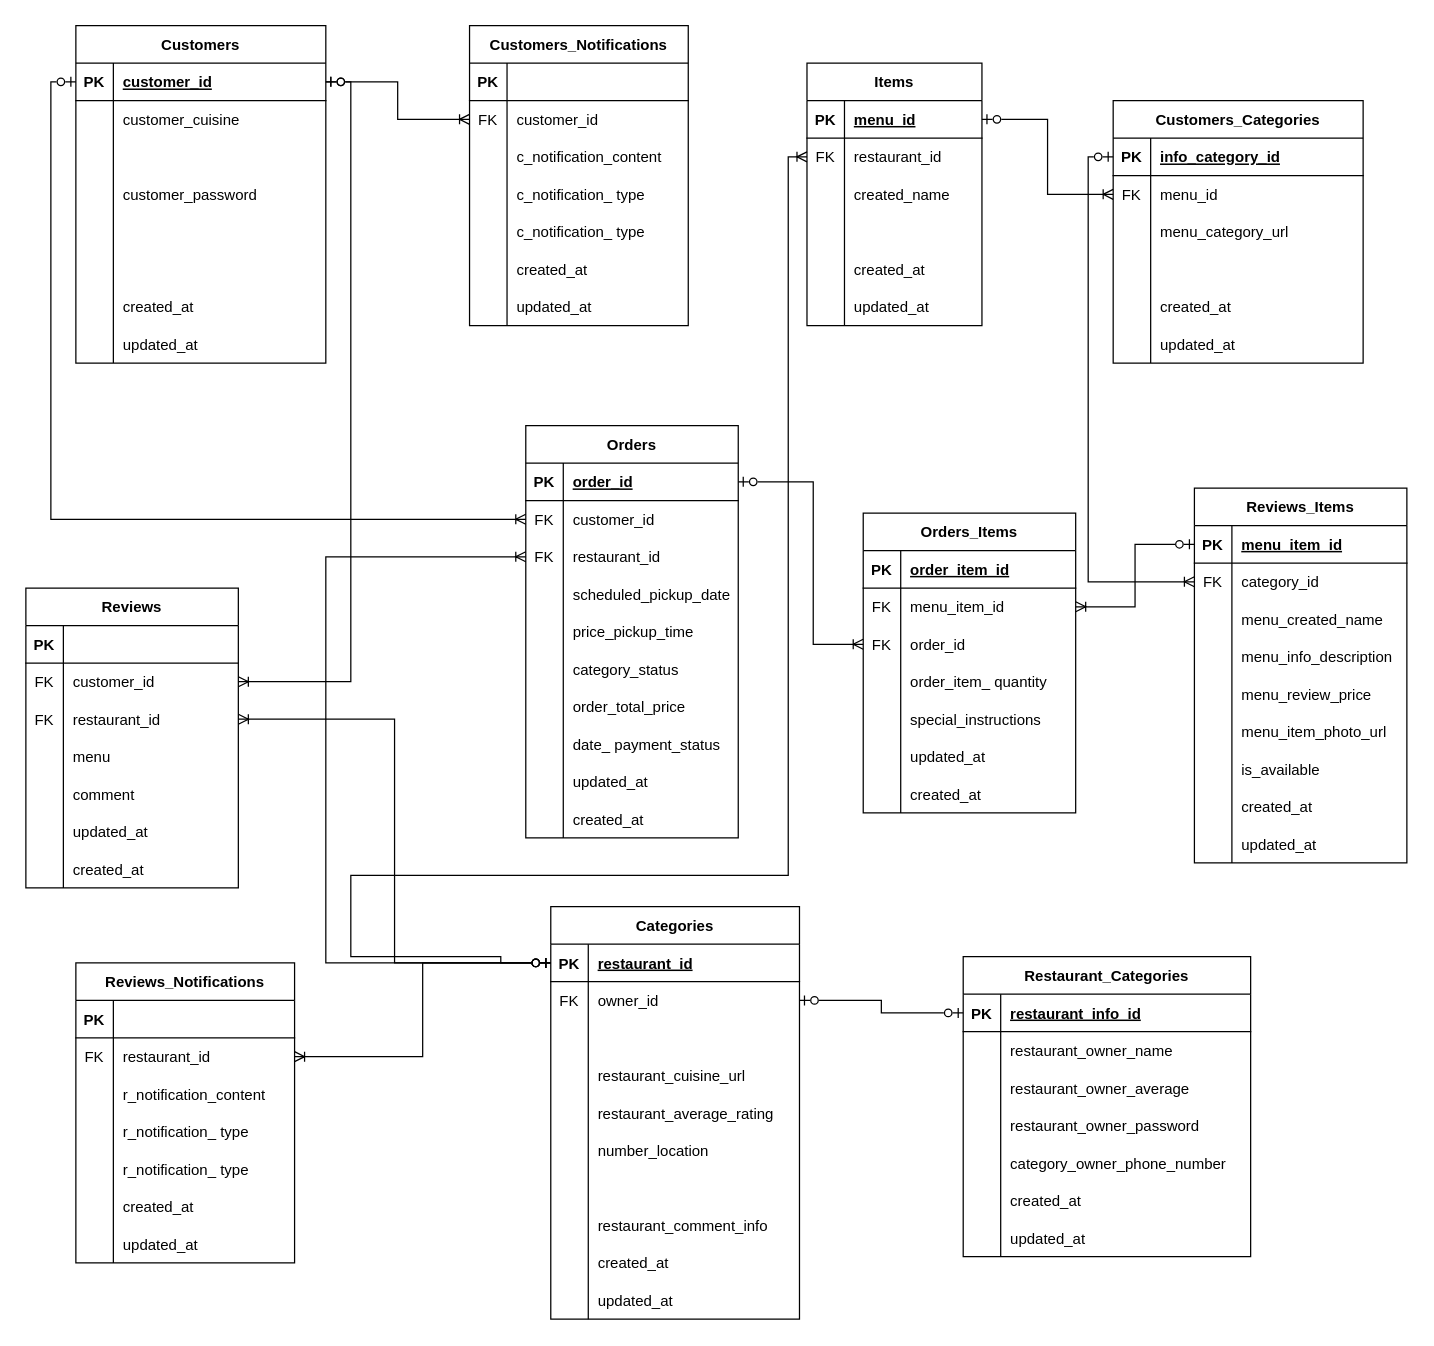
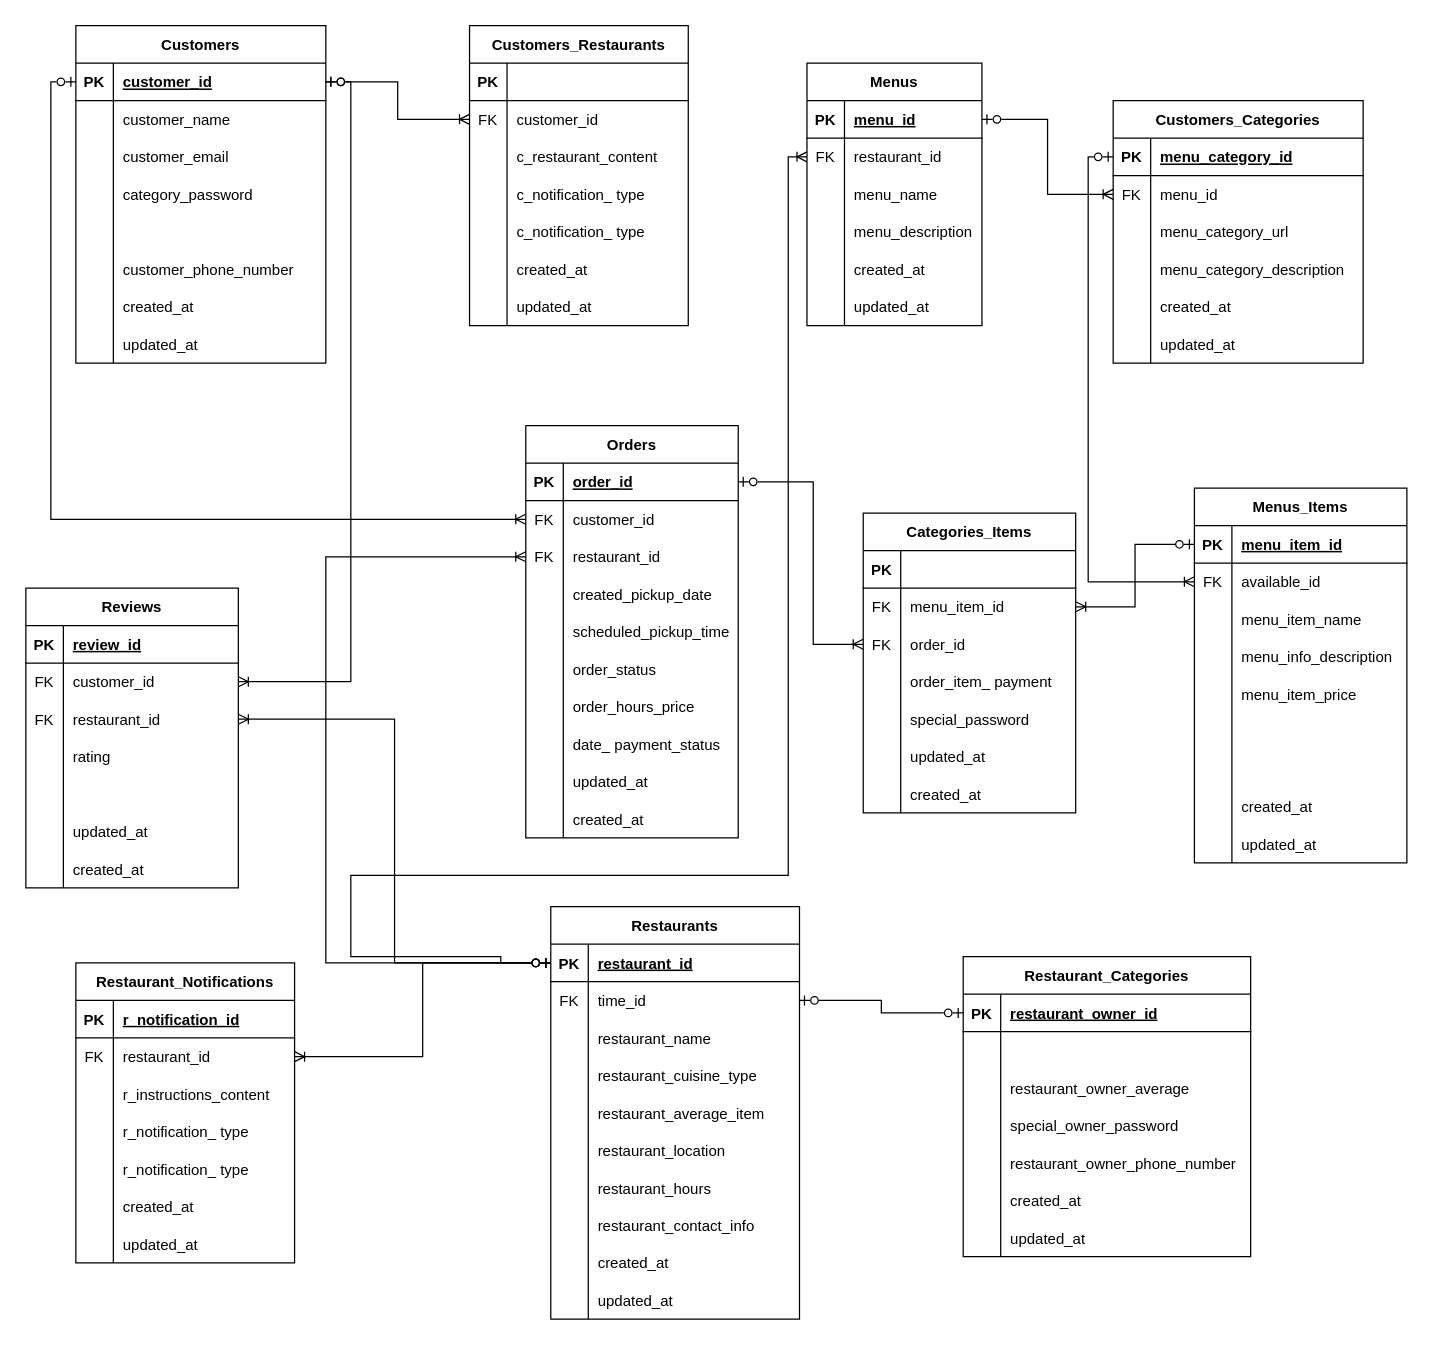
node "Customers_Notifications": label "Customers_Notifications" -> "Customers_Restaurants"
node "Items": label "Items" -> "Menus"
node "customer_cuisine": label "customer_cuisine" -> "customer_name"
node "customer_email": added
node "c_notification_content": label "c_notification_content" -> "c_restaurant_content"
node "info_category_id": label "info_category_id" -> "menu_category_id"
node "customer_password": label "customer_password" -> "category_password"
node "created_name": label "created_name" -> "menu_name"
node "menu_description": added
node "customer_phone_number": added
node "menu_category_description": added
node "Reviews_Items": label "Reviews_Items" -> "Menus_Items"
node "Orders_Items": label "Orders_Items" -> "Categories_Items"
node "order_item_id": removed
node "category_id": label "category_id" -> "available_id"
node "scheduled_pickup_date": label "scheduled_pickup_date" -> "created_pickup_date"
node "menu_created_name": label "menu_created_name" -> "menu_item_name"
node "price_pickup_time": label "price_pickup_time" -> "scheduled_pickup_time"
node "review_id": added
node "category_status": label "category_status" -> "order_status"
node "order_item_ quantity": label "order_item_ quantity" -> "order_item_ payment"
node "menu_review_price": label "menu_review_price" -> "menu_item_price"
node "order_total_price": label "order_total_price" -> "order_hours_price"
node "special_instructions": label "special_instructions" -> "special_password"
node "menu_item_photo_url": removed
node "menu": label "menu" -> "rating"
node "is_available": removed
node "comment": removed
node "Categories": label "Categories" -> "Restaurants"
node "Reviews_Notifications": label "Reviews_Notifications" -> "Restaurant_Notifications"
node "owner_id": label "owner_id" -> "time_id"
node "restaurant_info_id": label "restaurant_info_id" -> "restaurant_owner_id"
node "r_notification_id": added
node "restaurant_name": added
node "restaurant_owner_name": removed
node "restaurant_cuisine_url": label "restaurant_cuisine_url" -> "restaurant_cuisine_type"
node "r_notification_content": label "r_notification_content" -> "r_instructions_content"
node "restaurant_average_rating": label "restaurant_average_rating" -> "restaurant_average_item"
node "restaurant_owner_password": label "restaurant_owner_password" -> "special_owner_password"
node "number_location": label "number_location" -> "restaurant_location"
node "category_owner_phone_number": label "category_owner_phone_number" -> "restaurant_owner_phone_number"
node "restaurant_hours": added
node "restaurant_comment_info": label "restaurant_comment_info" -> "restaurant_contact_info"
